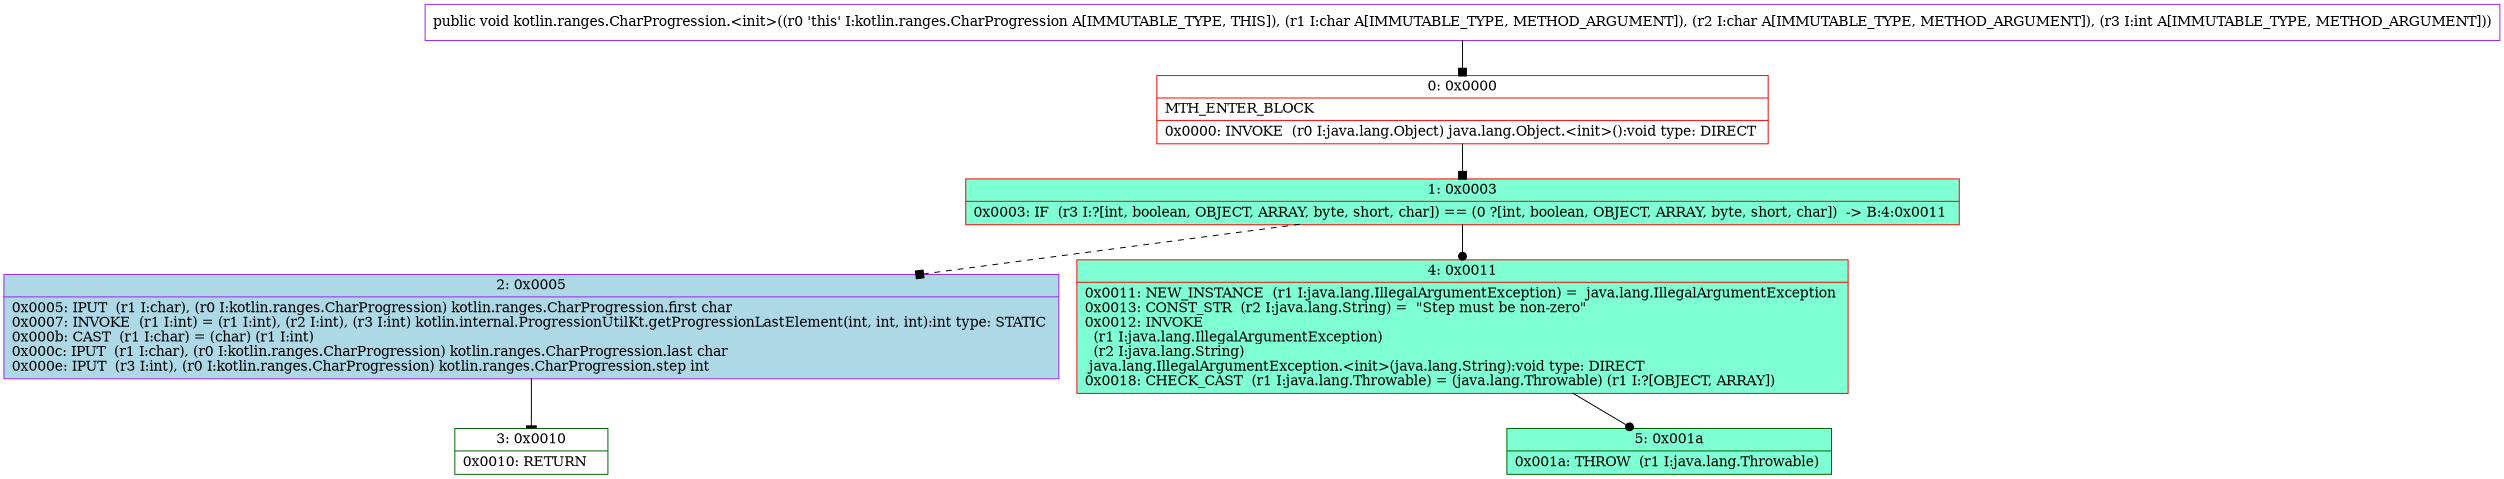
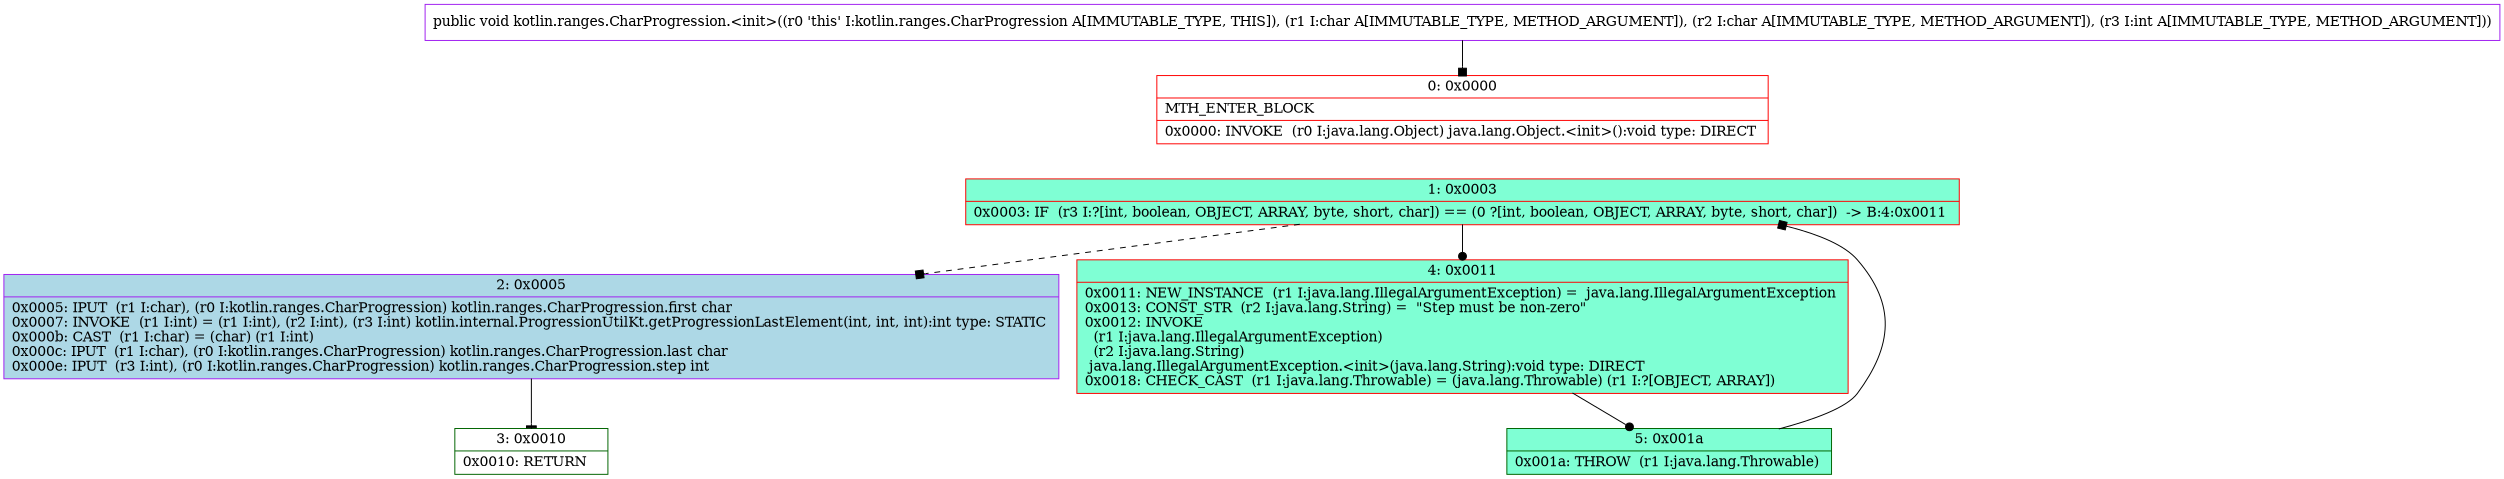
edge "0: 0x0000" -> "1: 0x0003": now "5: 0x001a" -> "1: 0x0003"
